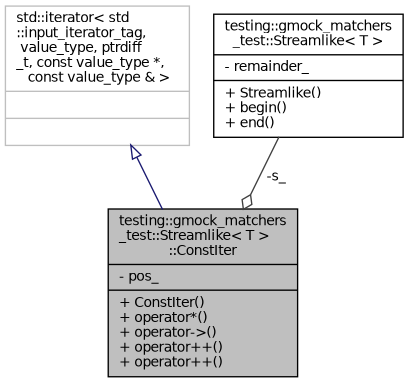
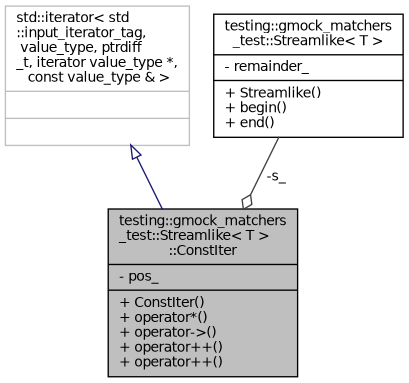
node "std::iterator< std": text "_t, const value_type *," -> "_t, iterator value_type *,"
